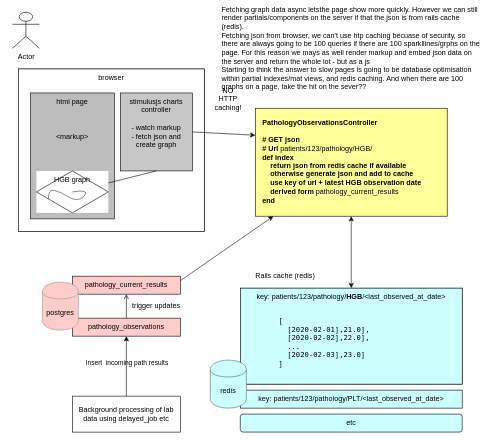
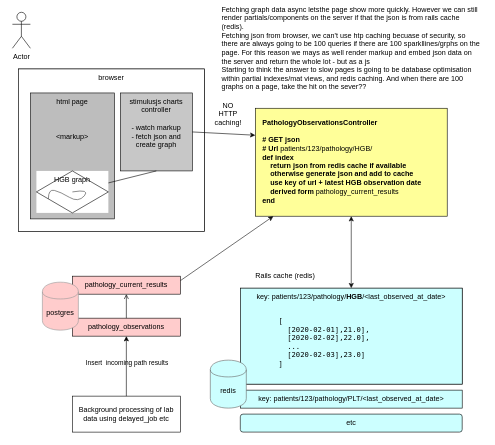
node "Actor": size 27x36 -> 18x36
node "NO HTTP caching!": moved (228, 99) -> (228, 114)
node "trigger updates": removed
